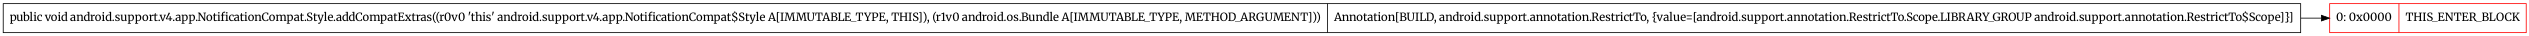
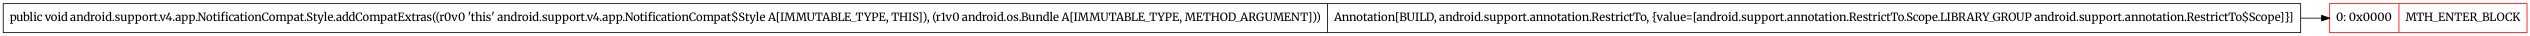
node "0: 0x0000": text "THIS_ENTER_BLOCK" -> "MTH_ENTER_BLOCK"
